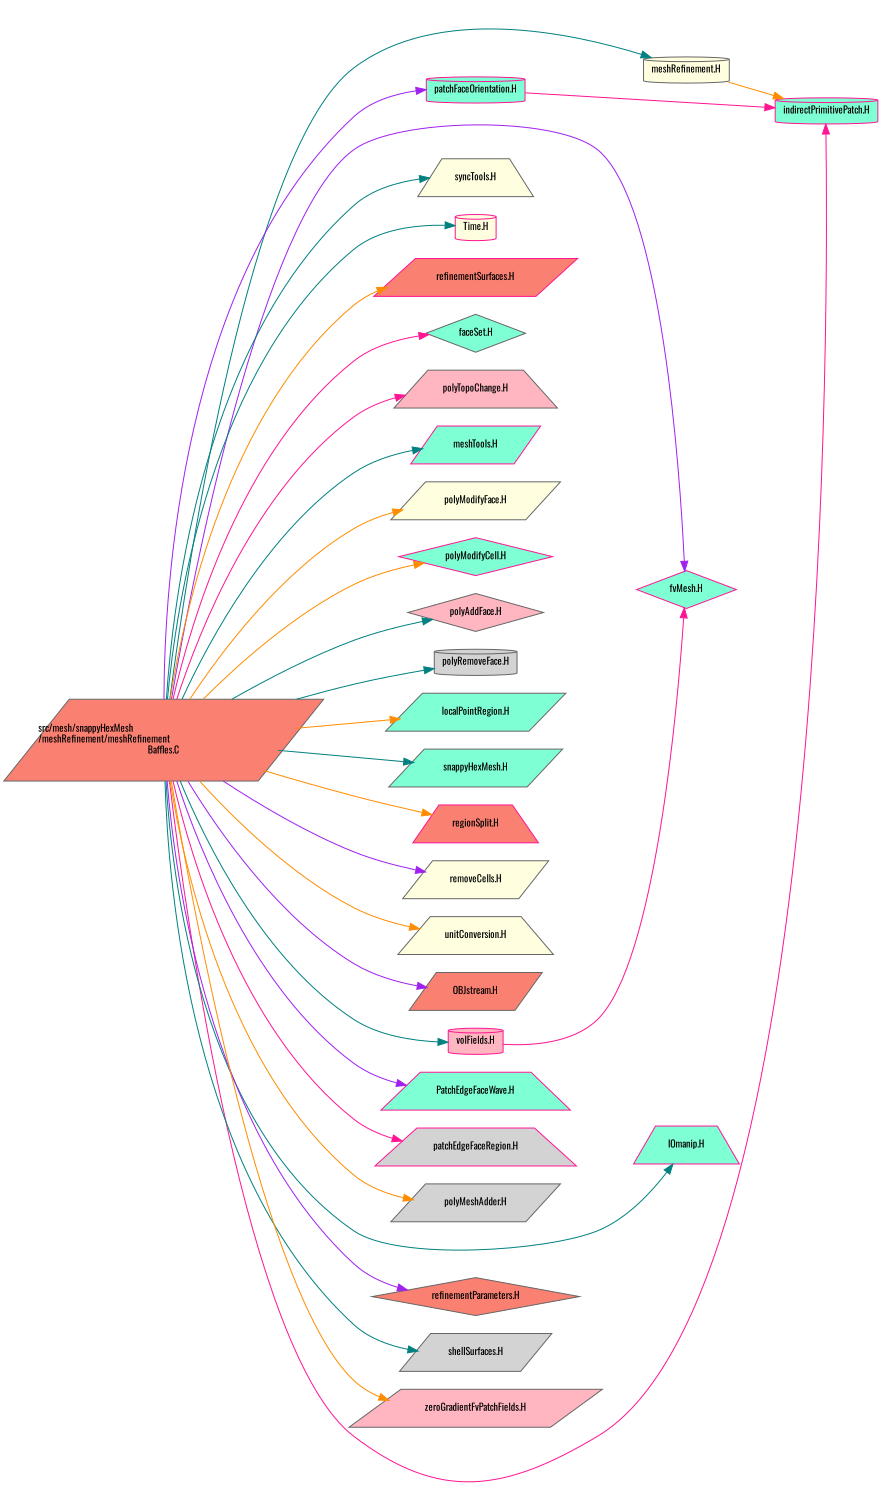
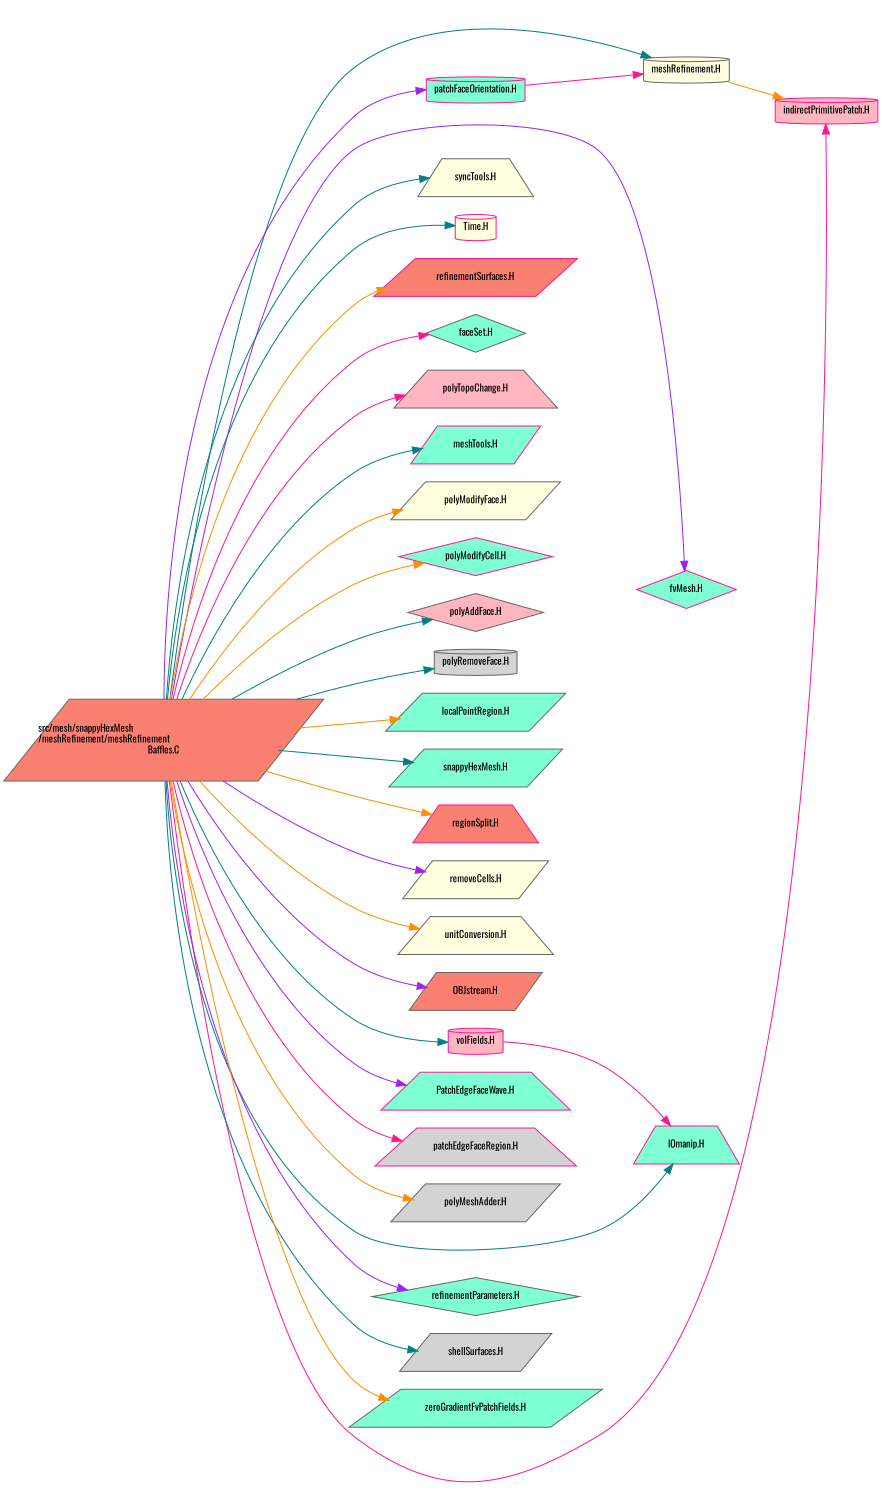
edge "patchFaceOrientation.H" -> "indirectPrimitivePatch.H": now "patchFaceOrientation.H" -> "meshRefinement.H"
node "indirectPrimitivePatch.H": fillcolor aquamarine -> lightpink
edge "volFields.H" -> "fvMesh.H": now "volFields.H" -> "IOmanip.H"
node "refinementParameters.H": fillcolor salmon -> aquamarine
node "zeroGradientFvPatchFields.H": fillcolor lightpink -> aquamarine
